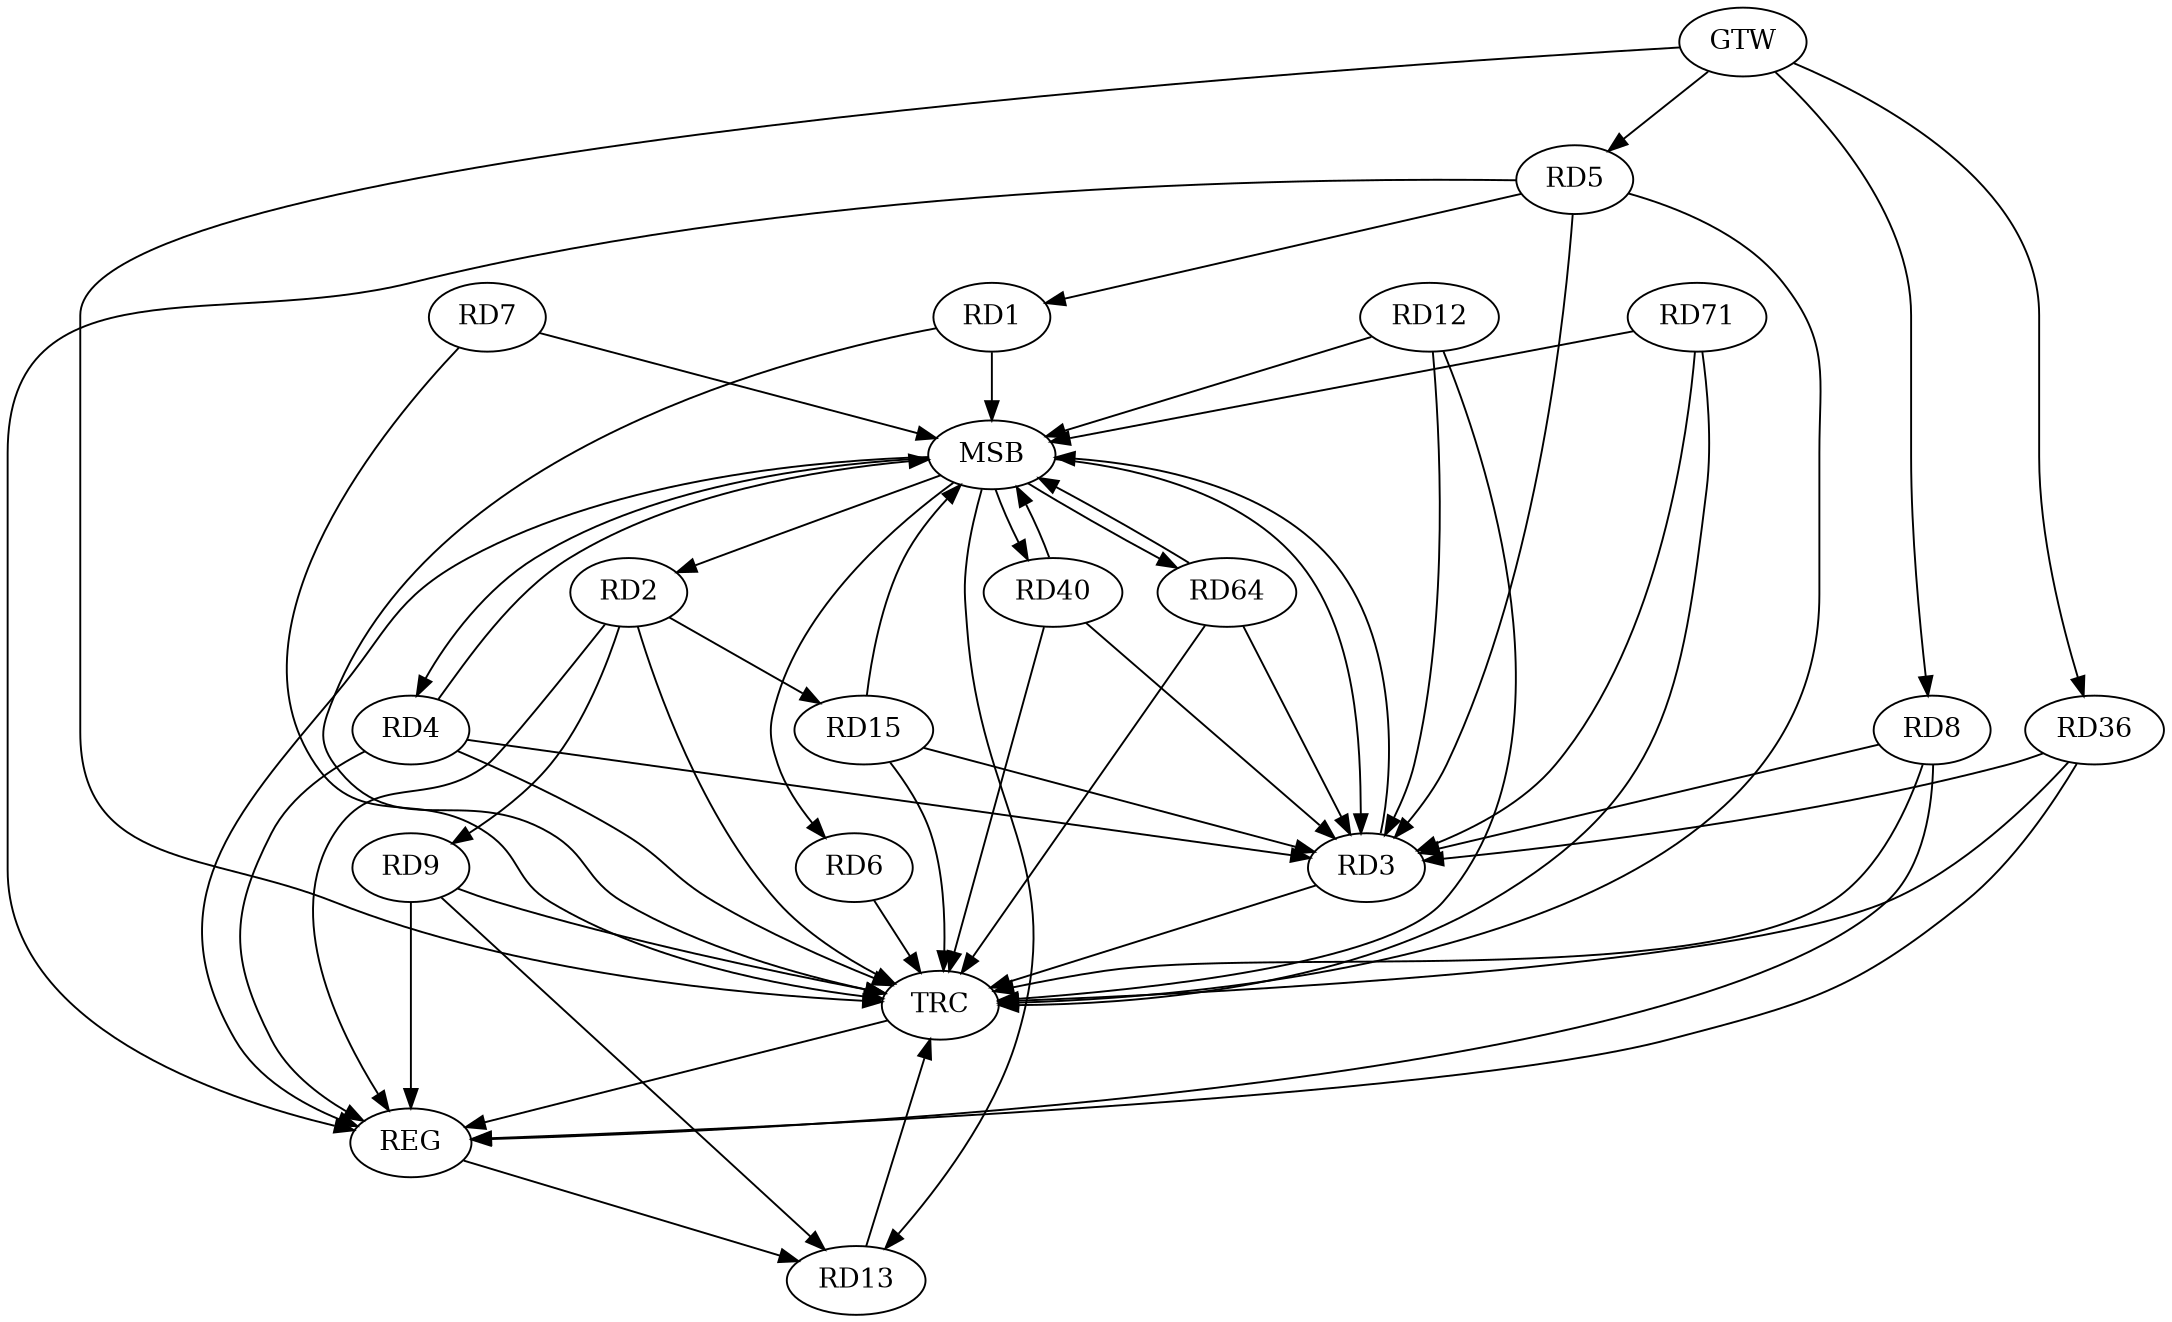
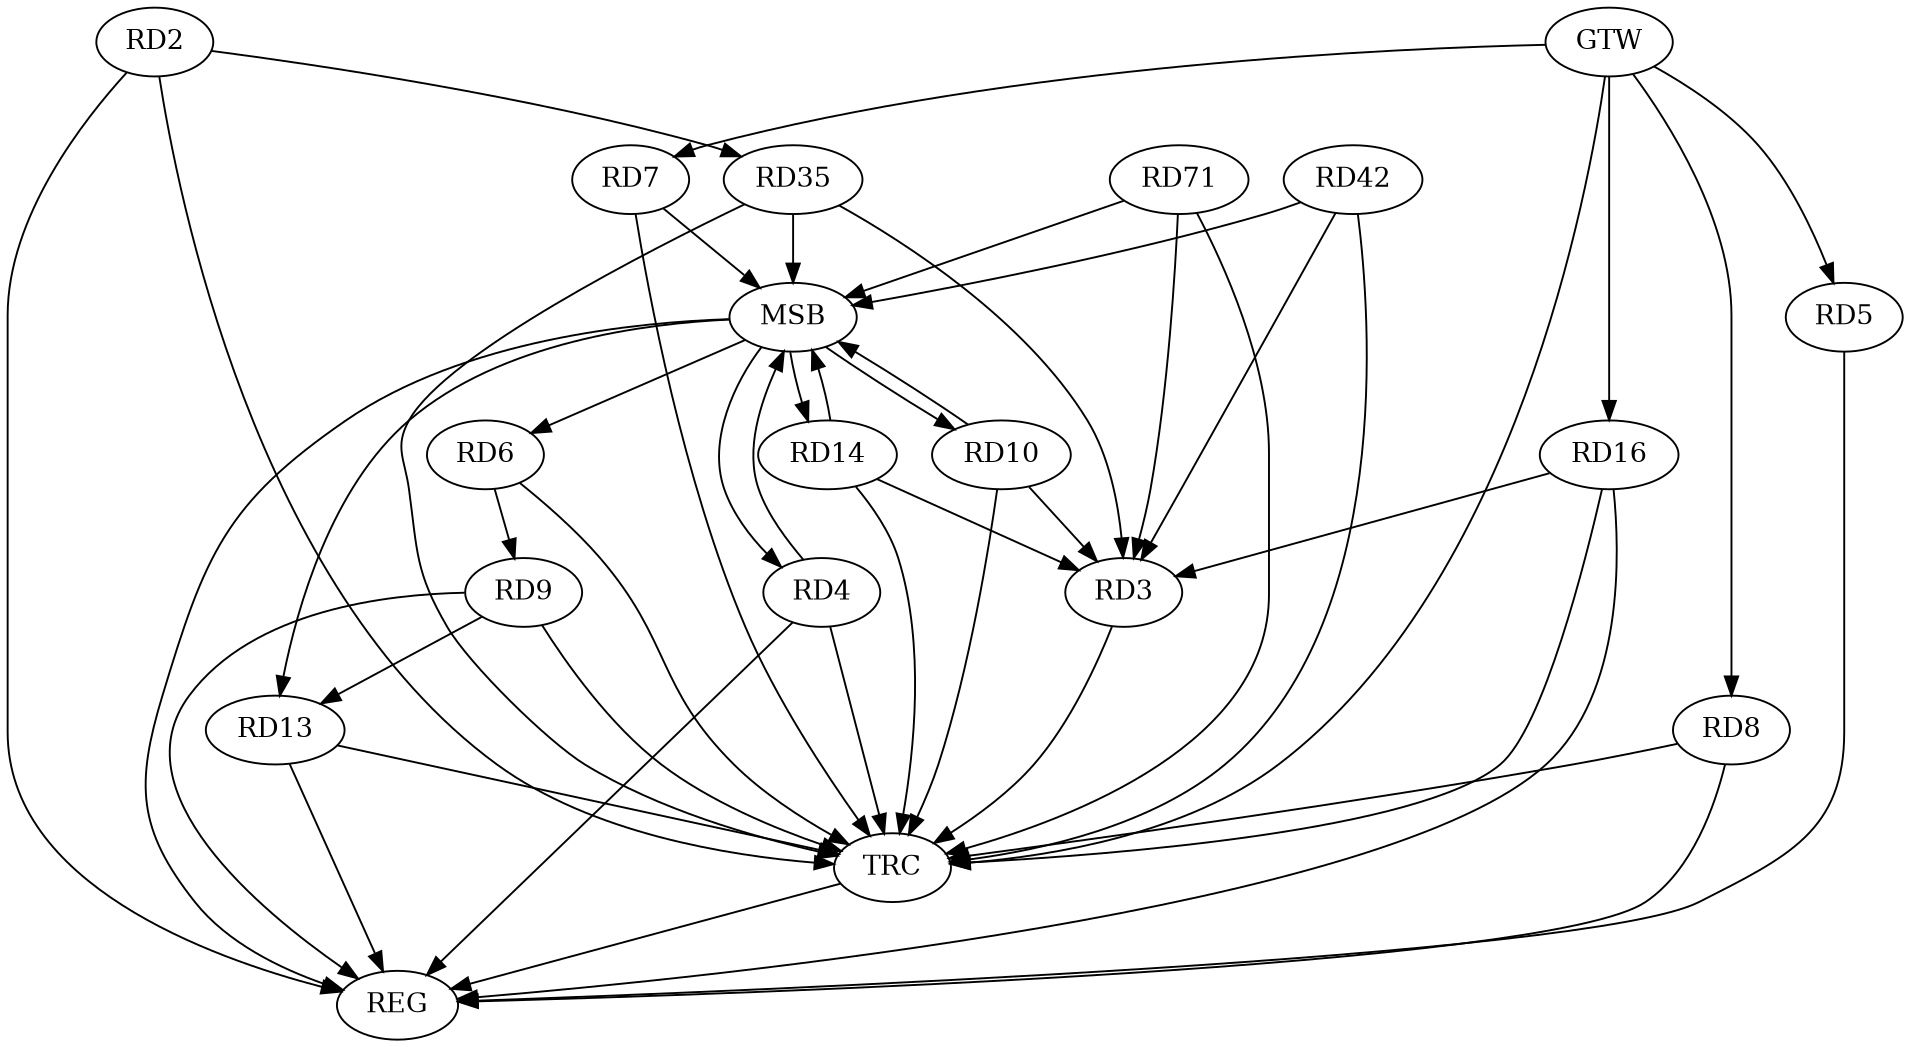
edge "GTW" -> "RD7": added
node "RD1": removed
node "RD12": label "RD12" -> "RD42"
edge "MSB" -> "RD2": removed
edge "RD5" -> "RD3": removed
edge "MSB" -> "RD3": removed
edge "RD3" -> "MSB": removed
node "RD40": label "RD40" -> "RD10"
node "RD64": label "RD64" -> "RD14"
node "RD15": label "RD15" -> "RD35"
node "RD36": label "RD36" -> "RD16"
edge "RD2" -> "RD9": now "RD6" -> "RD9"
edge "RD8" -> "RD3": removed
edge "RD4" -> "RD3": removed
edge "RD5" -> "TRC": removed
edge "REG" -> "RD13": reversed
